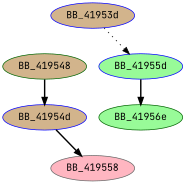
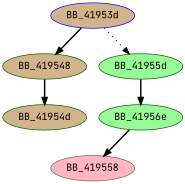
edge "BB_41953d" -> "BB_419548": added
node "BB_41955d": color blue -> darkgreen
node "BB_41954d": color blue -> darkgreen
edge "BB_41954d" -> "BB_419558": now "BB_41956e" -> "BB_419558"
